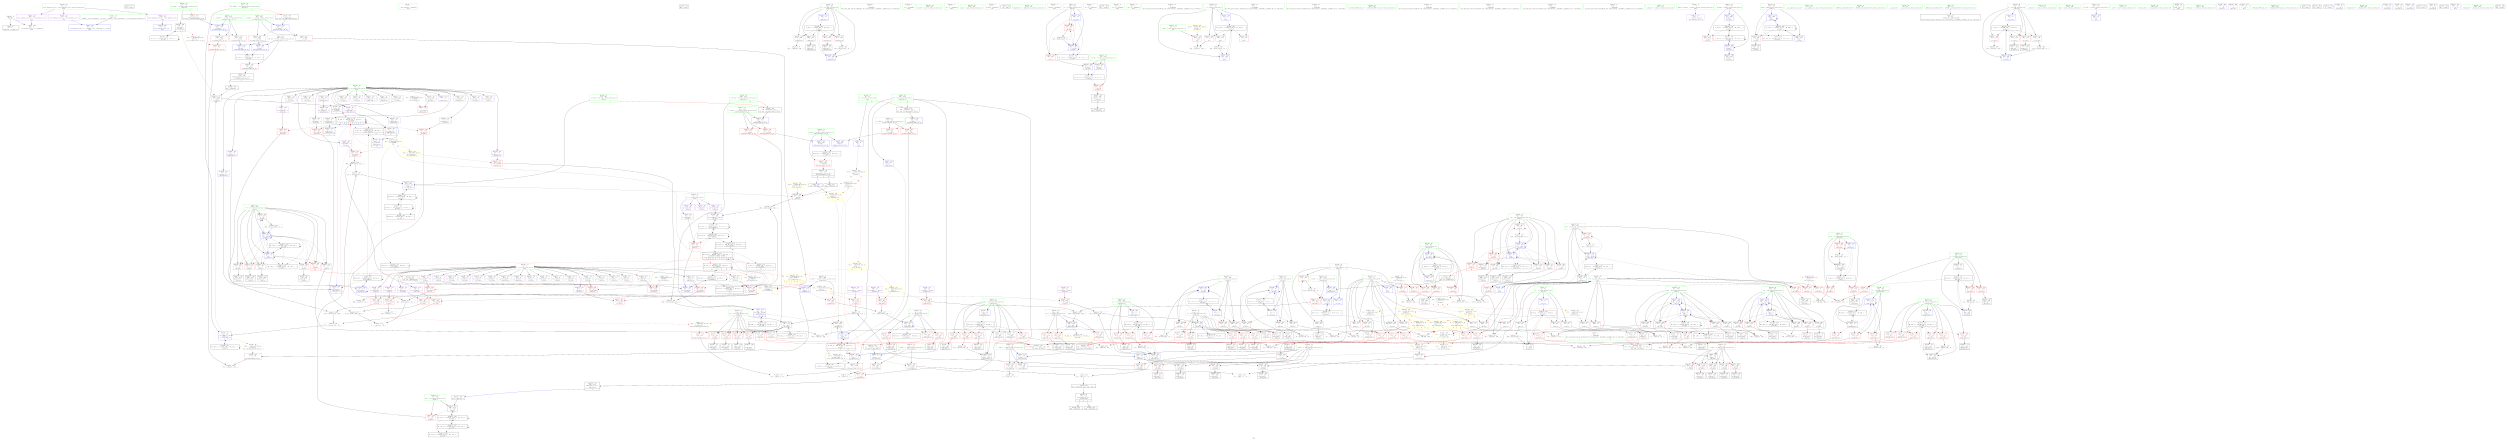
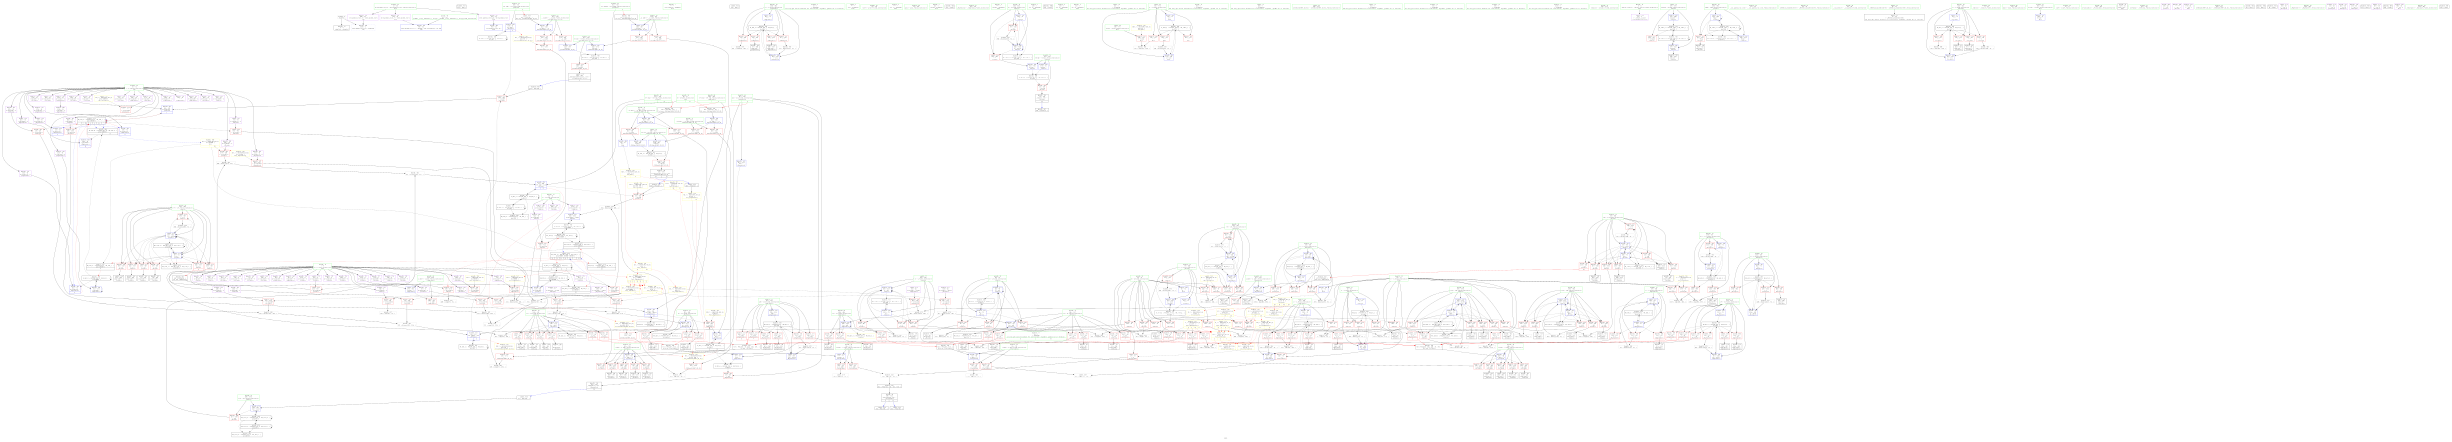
node "NodeID: 746": added
